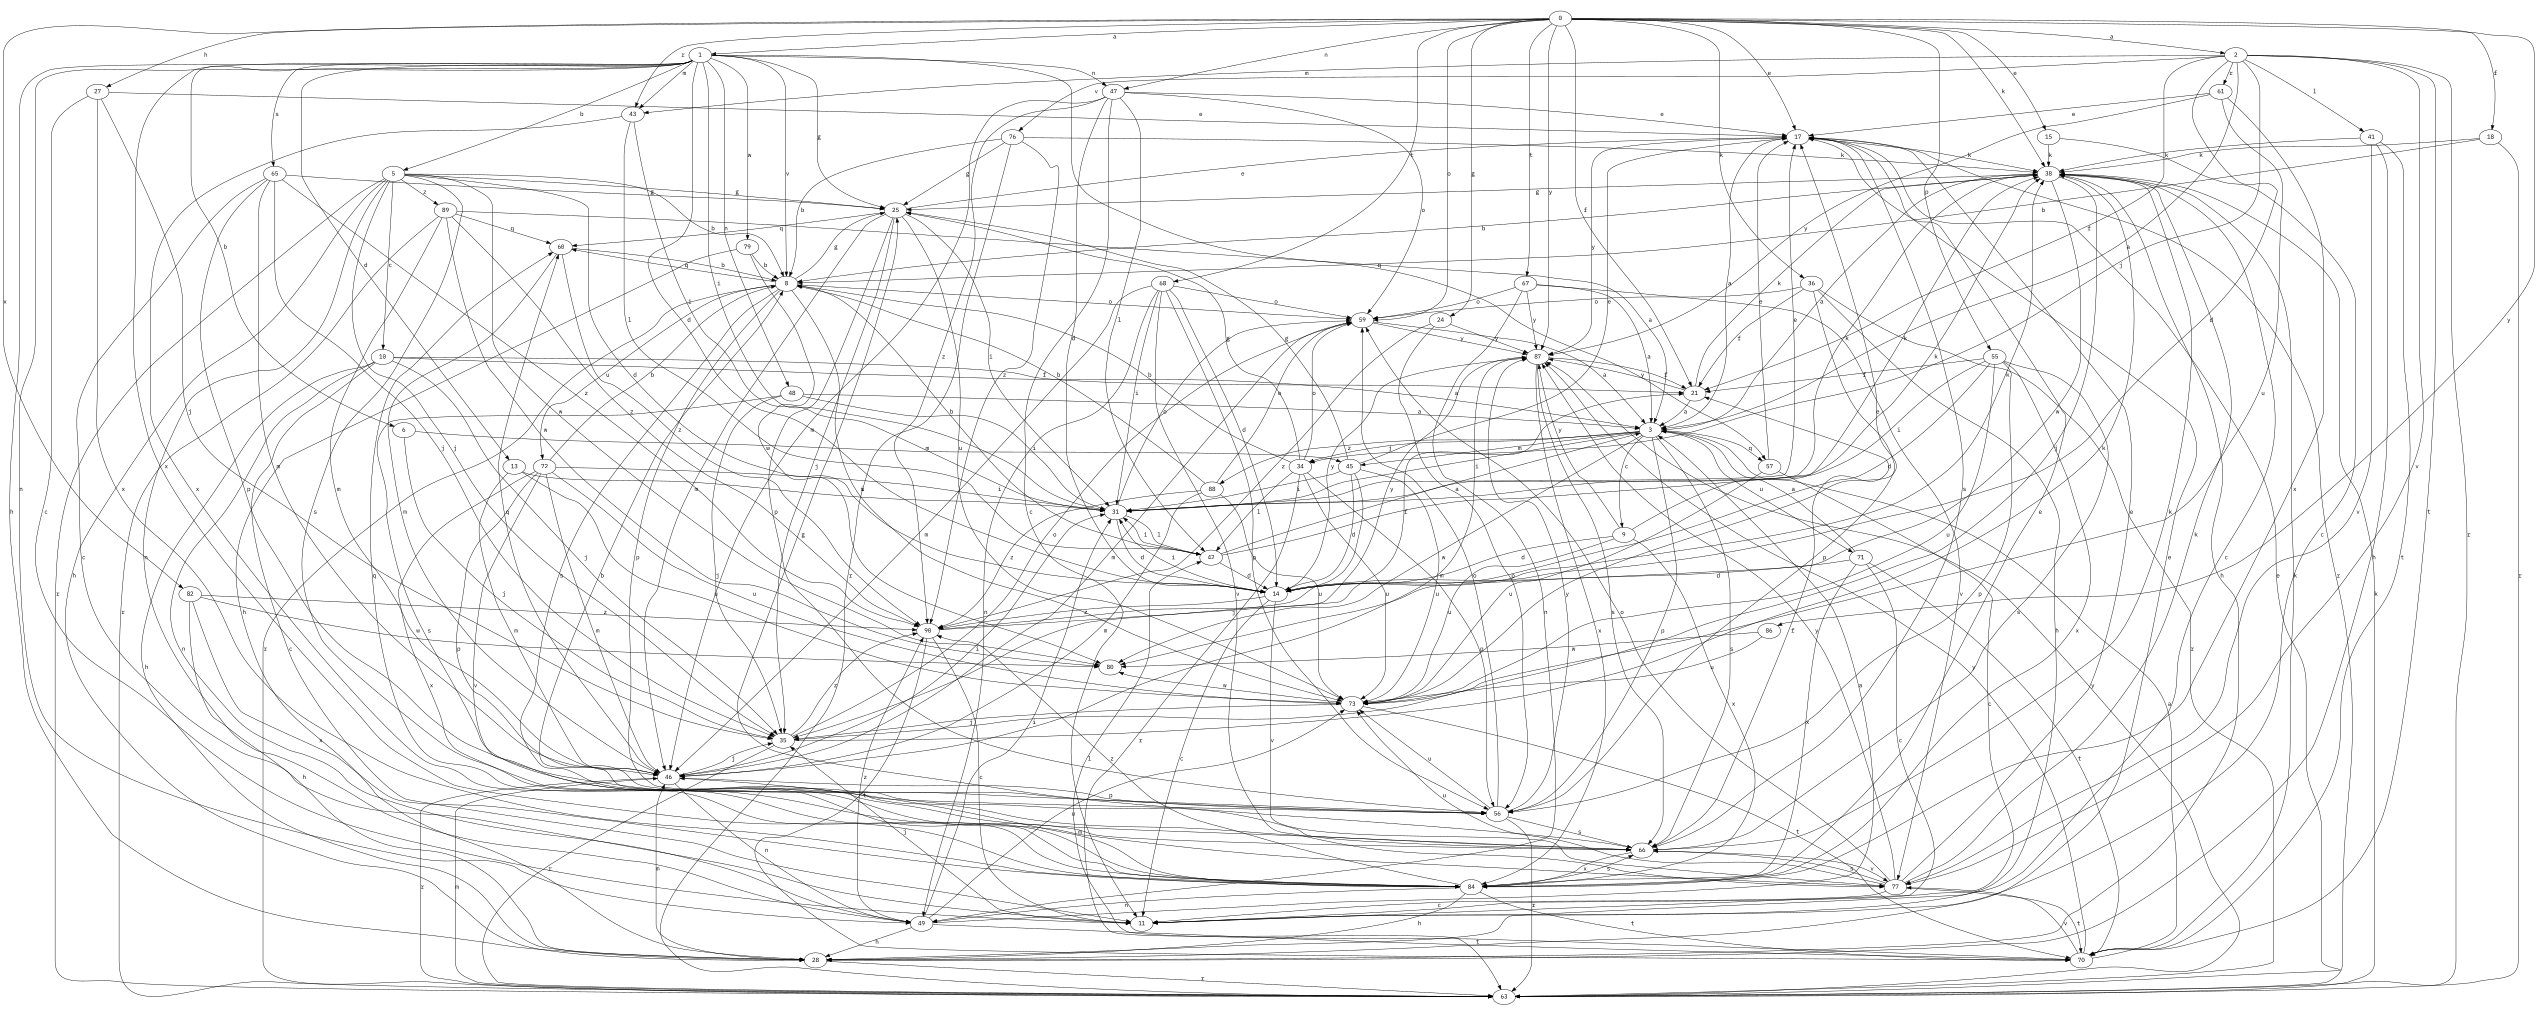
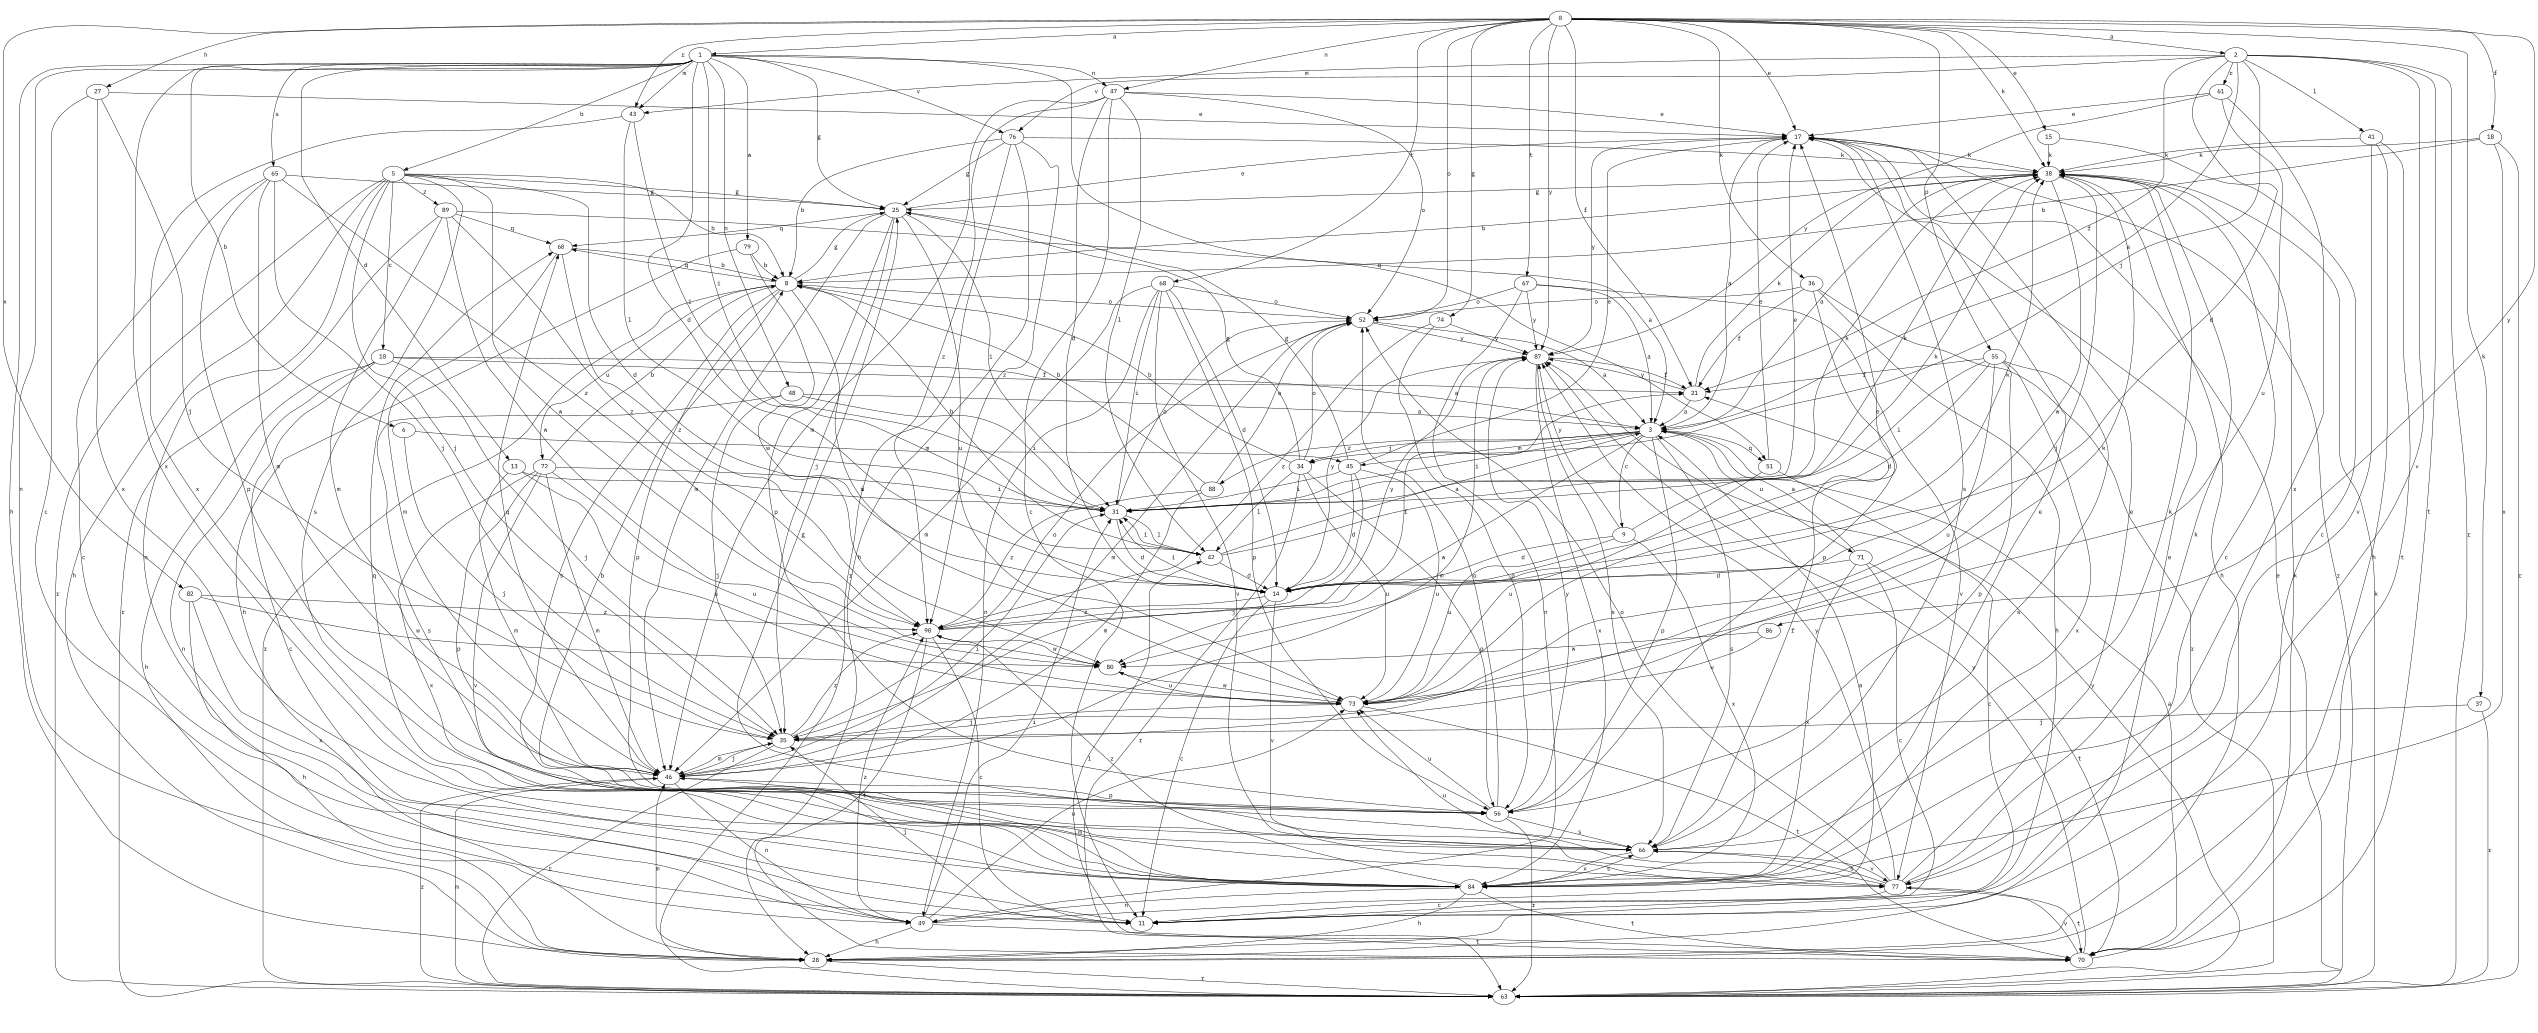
edge "1" -> "8": now "1" -> "76"
node "59": label "59" -> "52"
node "24": label "24" -> "74"
node "57": label "57" -> "51"
edge "76" -> "28": added, label "h"
edge "88" -> "73": now "80" -> "73"
edge "90" -> "80": added, label "w"
node "37": added
edge "35" -> "46": added, label "m"
edge "18" -> "84": added, label "x"
